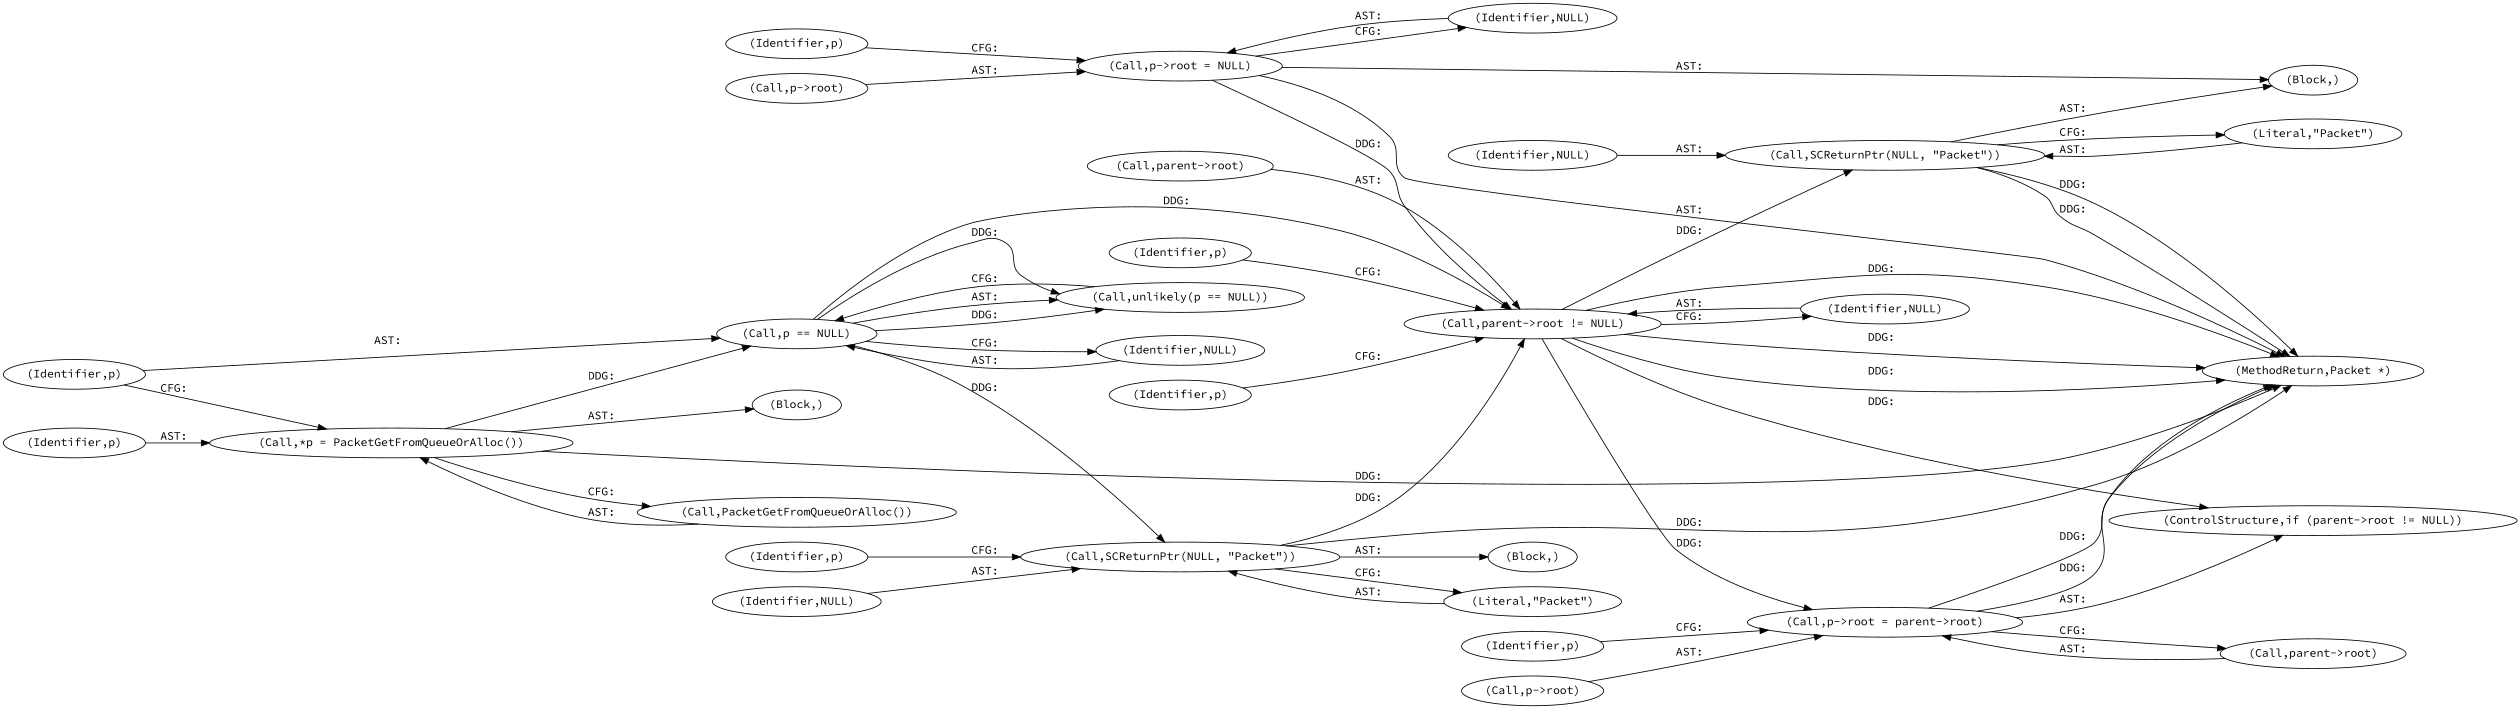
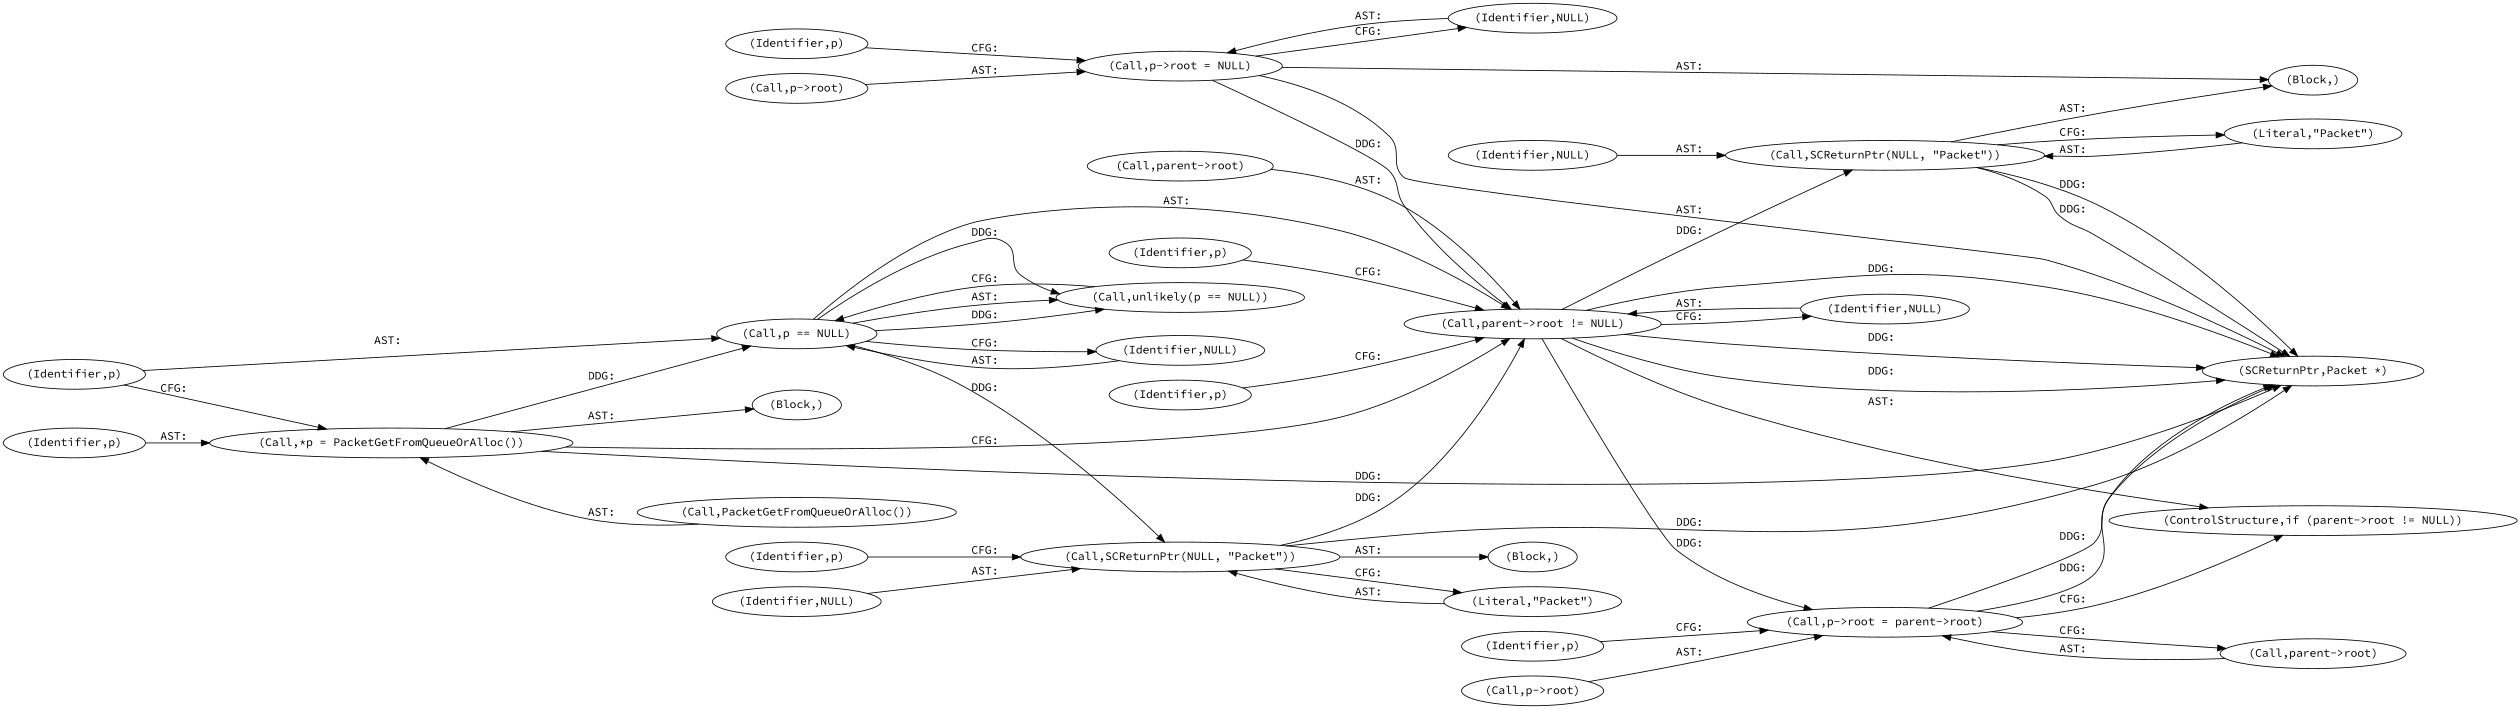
edge "(Call,p == NULL)" -> "(Call,parent->root != NULL)": label "DDG: " -> "AST: "
node "(MethodReturn,Packet *)": label "(MethodReturn,Packet *)" -> "(SCReturnPtr,Packet *)"
edge "(Call,parent->root != NULL)" -> "(ControlStructure,if (parent->root != NULL))": label "DDG: " -> "AST: "
edge "(Call,*p = PacketGetFromQueueOrAlloc())" -> "(Call,PacketGetFromQueueOrAlloc())": now "(Call,*p = PacketGetFromQueueOrAlloc())" -> "(Call,parent->root != NULL)"
edge "(Call,p->root = parent->root)" -> "(ControlStructure,if (parent->root != NULL))": label "AST: " -> "CFG: "
